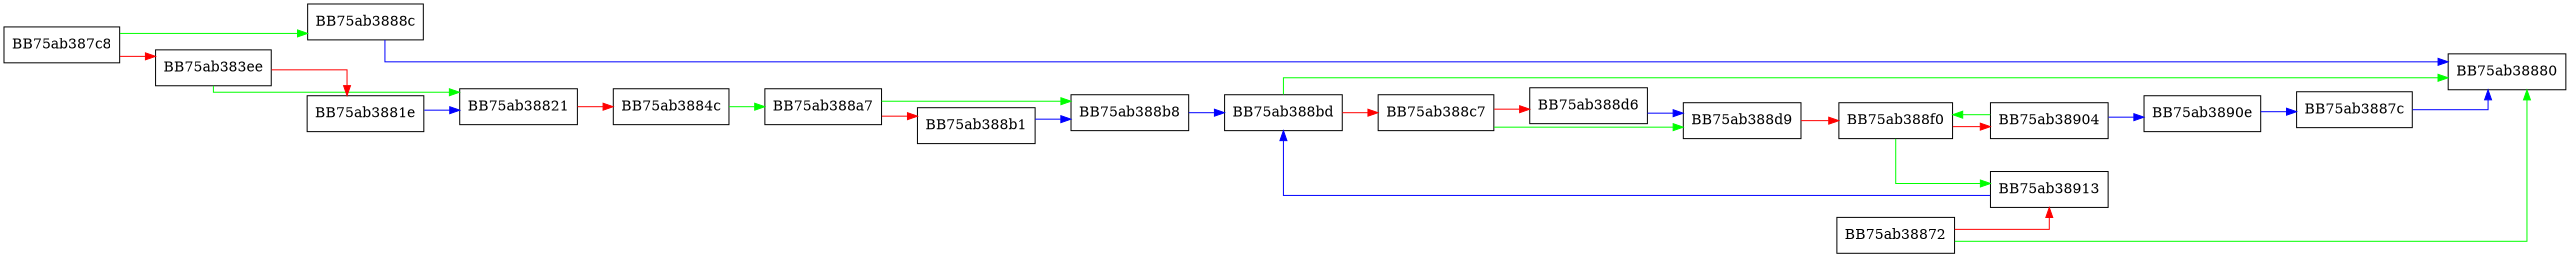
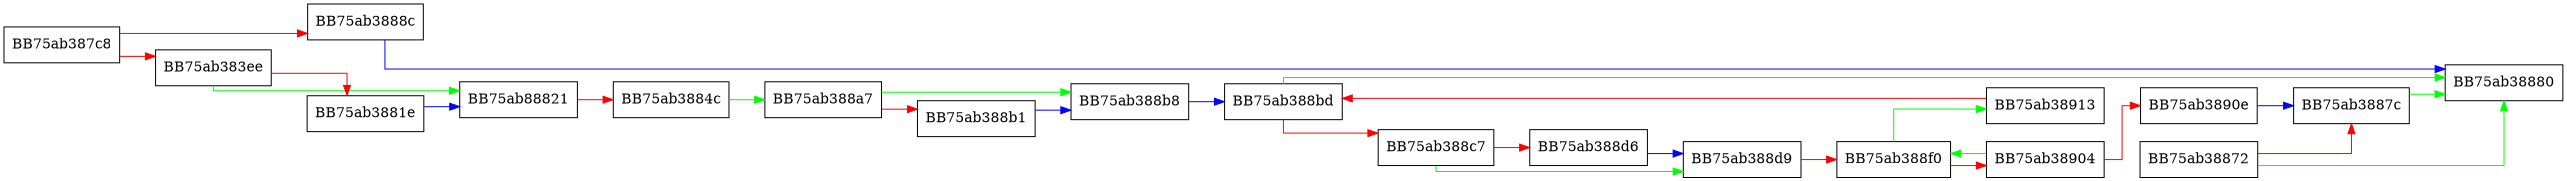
edge "BB75ab387c8" -> "BB75ab3888c": color green -> red
node "BB75ab38821": label "BB75ab38821" -> "BB75ab88821"
edge "BB75ab3887c" -> "BB75ab38880": color blue -> green
edge "BB75ab38904" -> "BB75ab3890e": color blue -> red
edge "BB75ab38913" -> "BB75ab388bd": color blue -> red
edge "BB75ab38872" -> "BB75ab38913": now "BB75ab38872" -> "BB75ab3887c"
